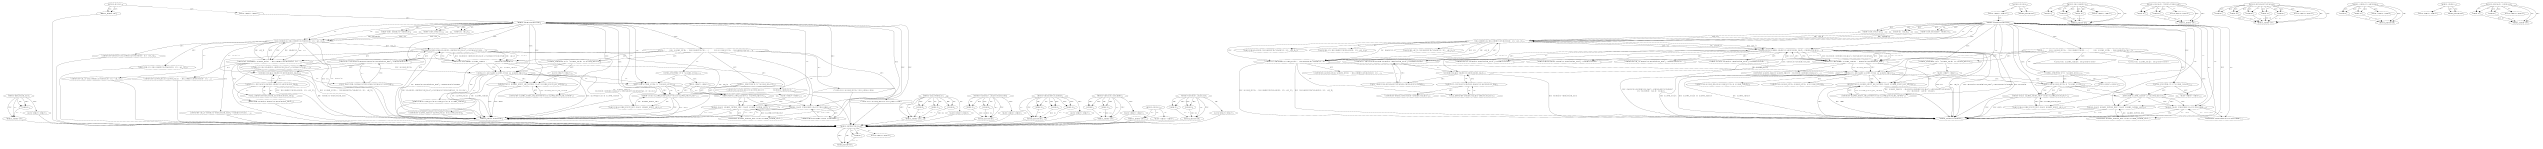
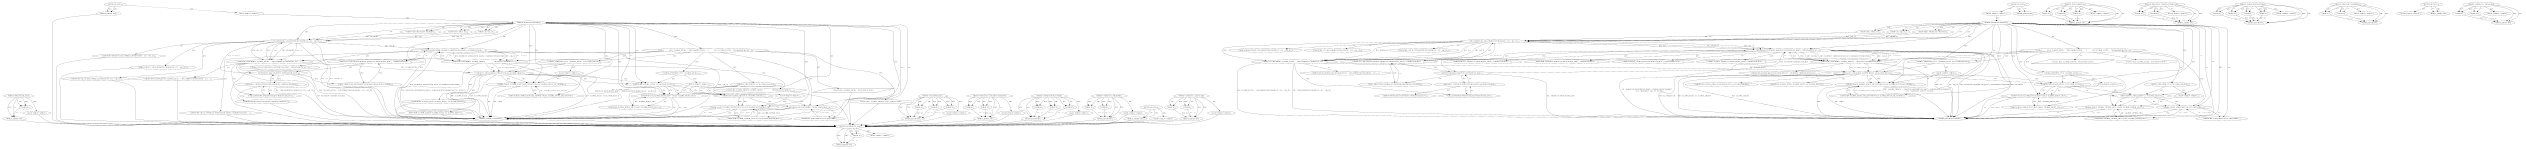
node "(PARAM,p5)": removed
